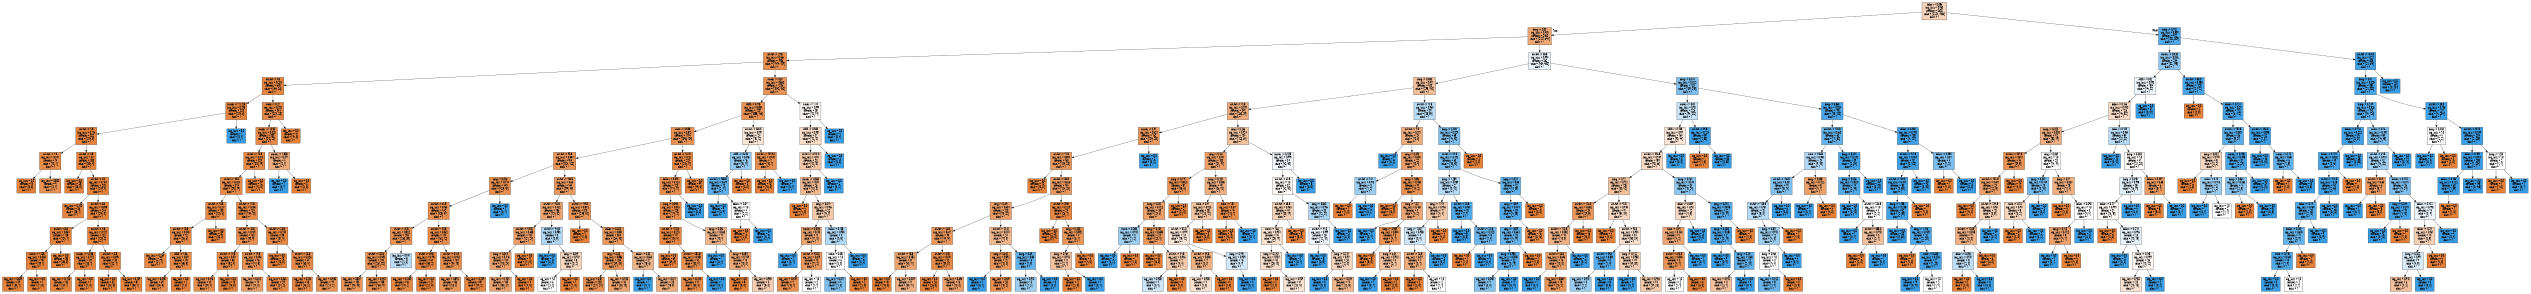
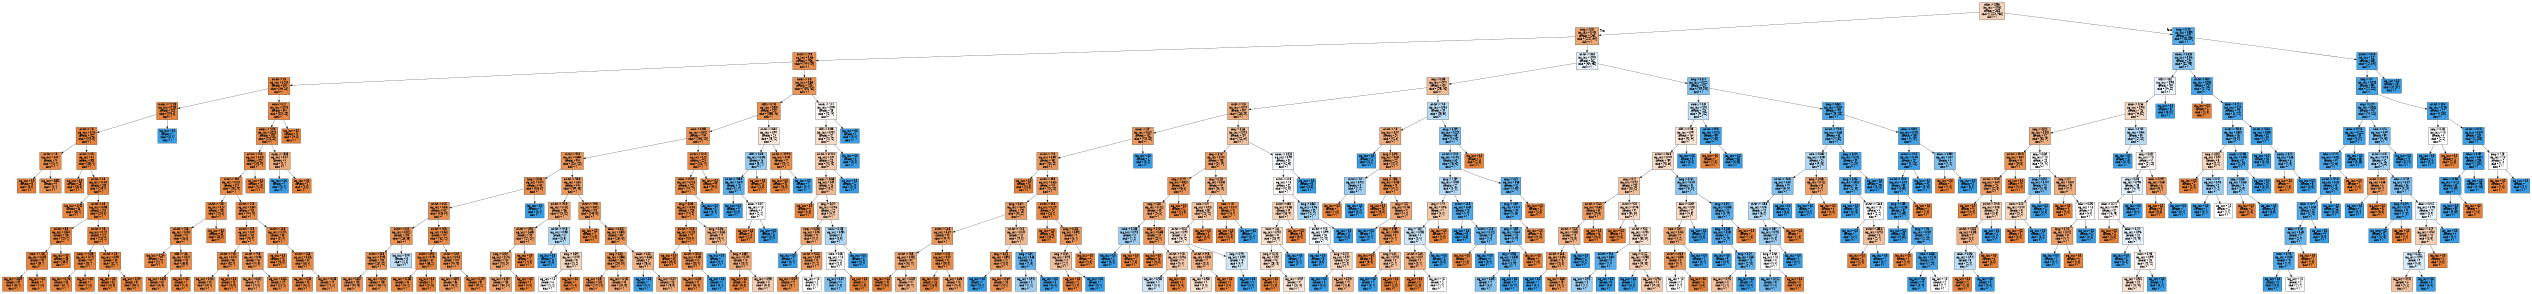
node "log_loss = 0.0 samples = 59 value = [0, 59] class = 1": added
node "log_loss = 0.0 samples = 18 value = [0, 18] class = 1": label "log_loss = 0.0 samples = 18 value = [0, 18] class = 1" -> "log_bang = 0.0 samples = 18 value = [0, 18] class = 1"
